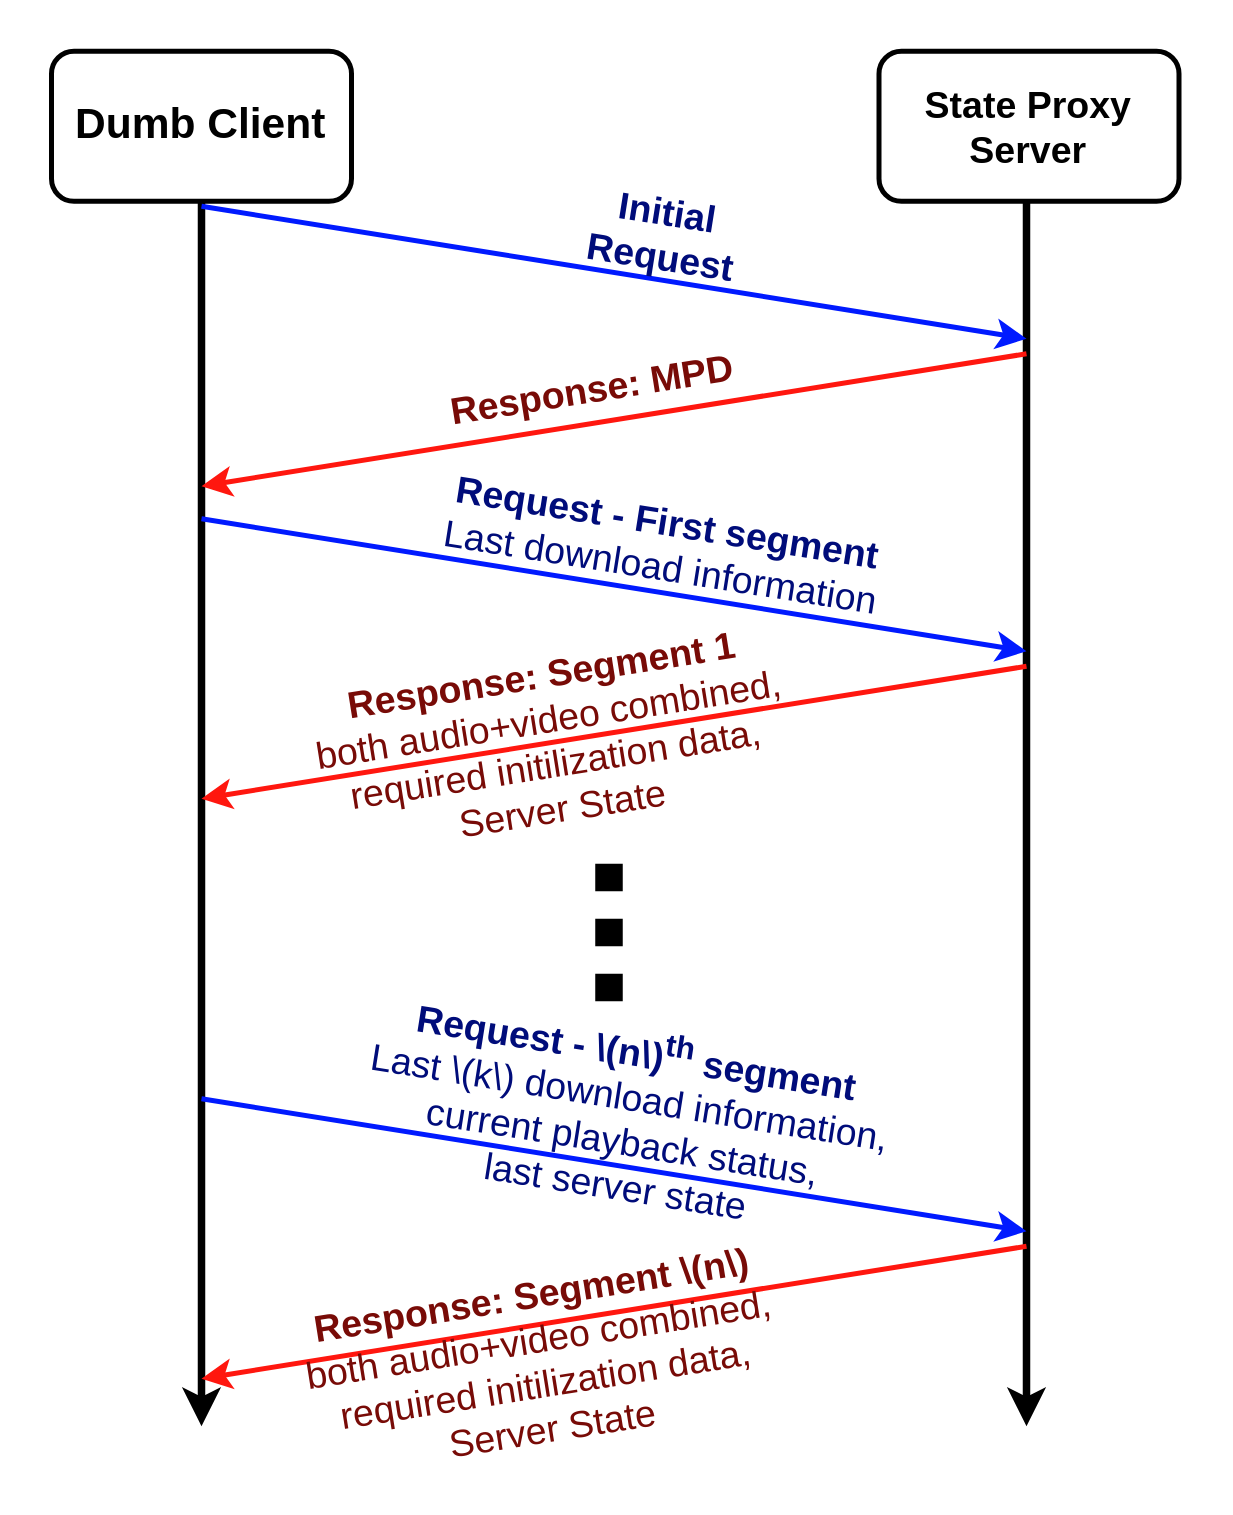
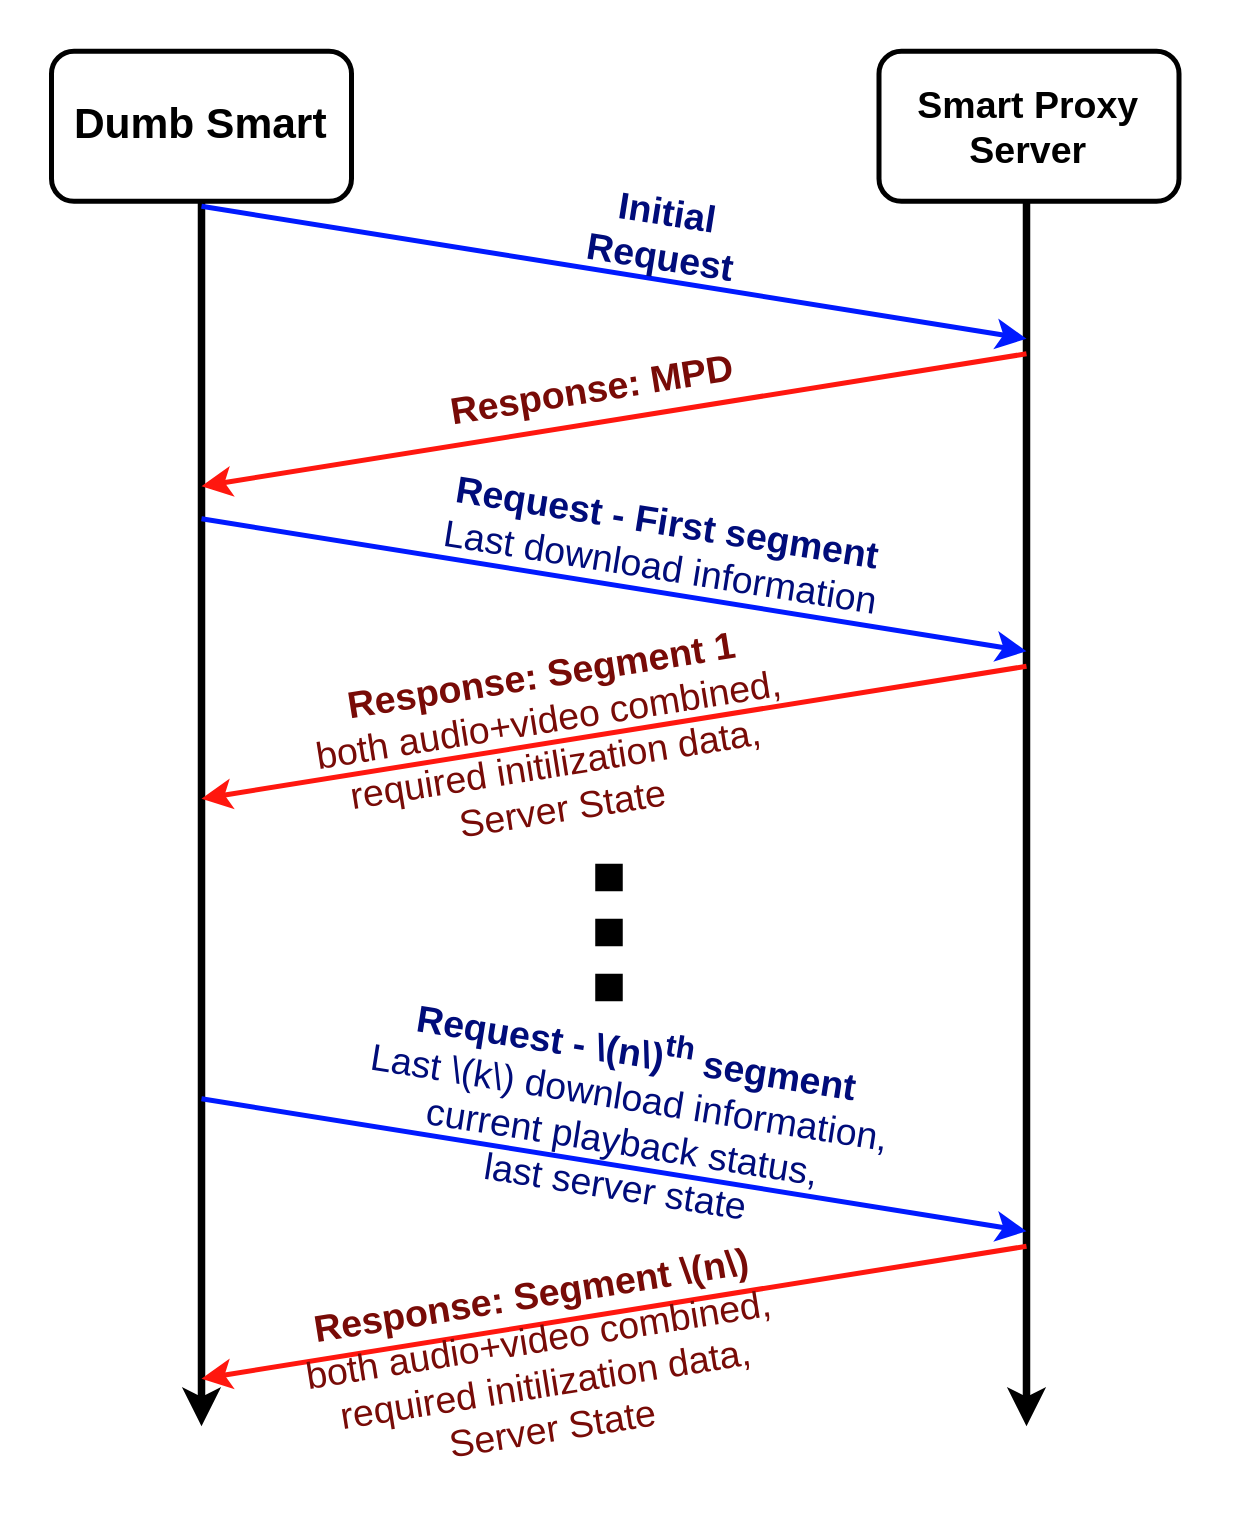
node "Dumb Client": label "Dumb Client" -> "Dumb Smart"
node "State Proxy Server": label "State Proxy Server" -> "Smart Proxy Server"
